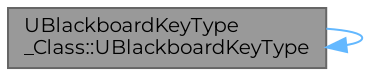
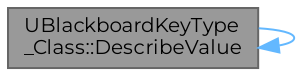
node "UBlackboardKeyType _Class::UBlackboardKeyType": label "UBlackboardKeyType _Class::UBlackboardKeyType" -> "UBlackboardKeyType _Class::DescribeValue"
